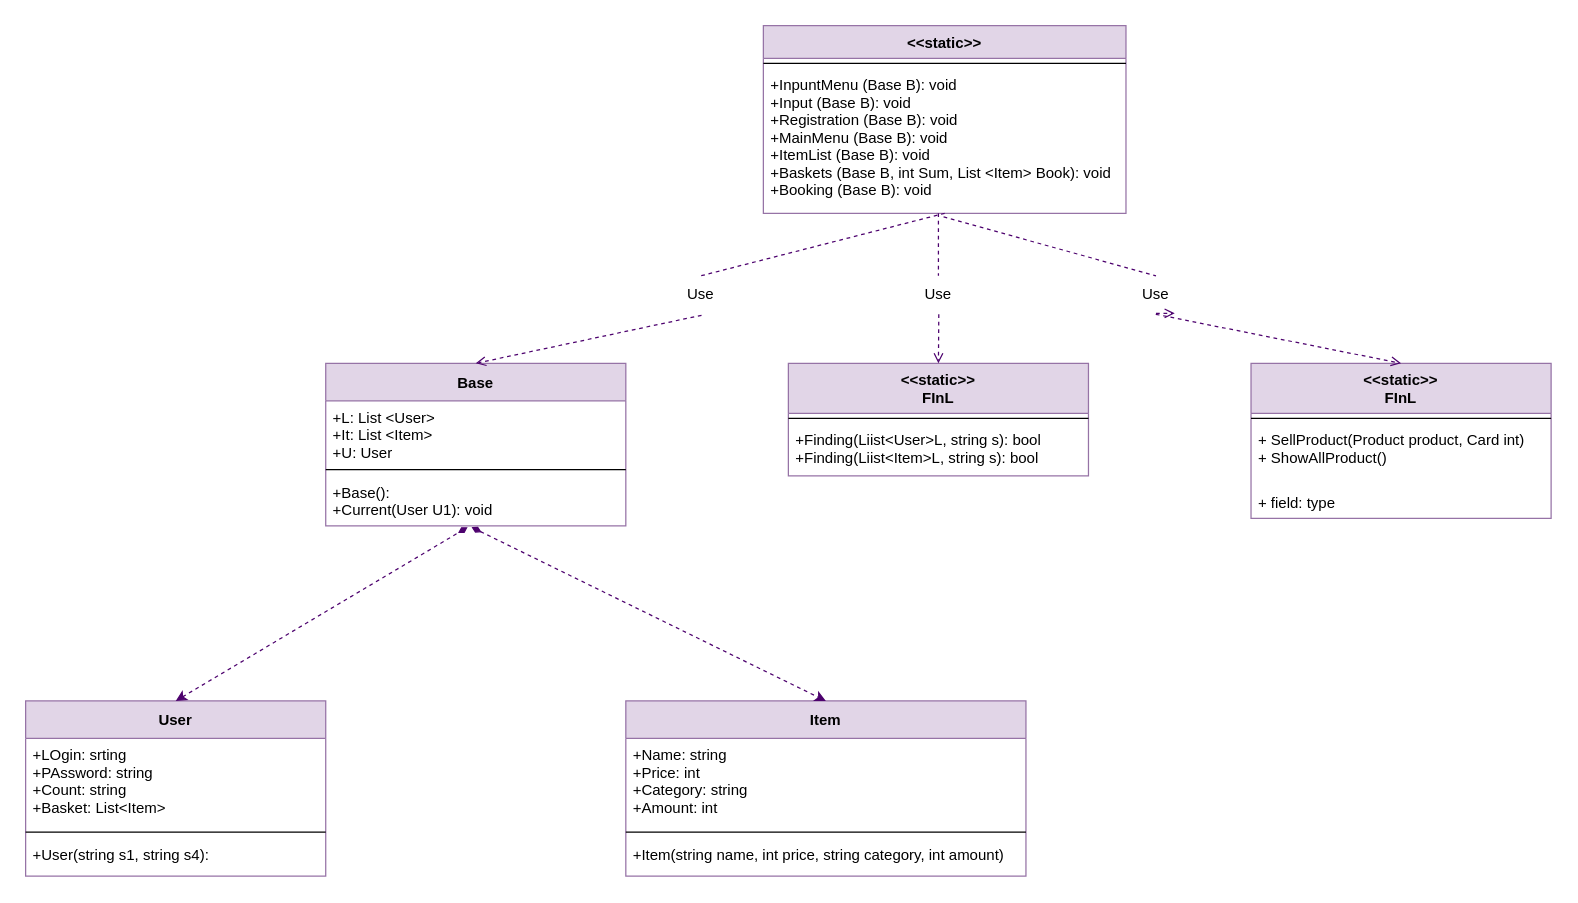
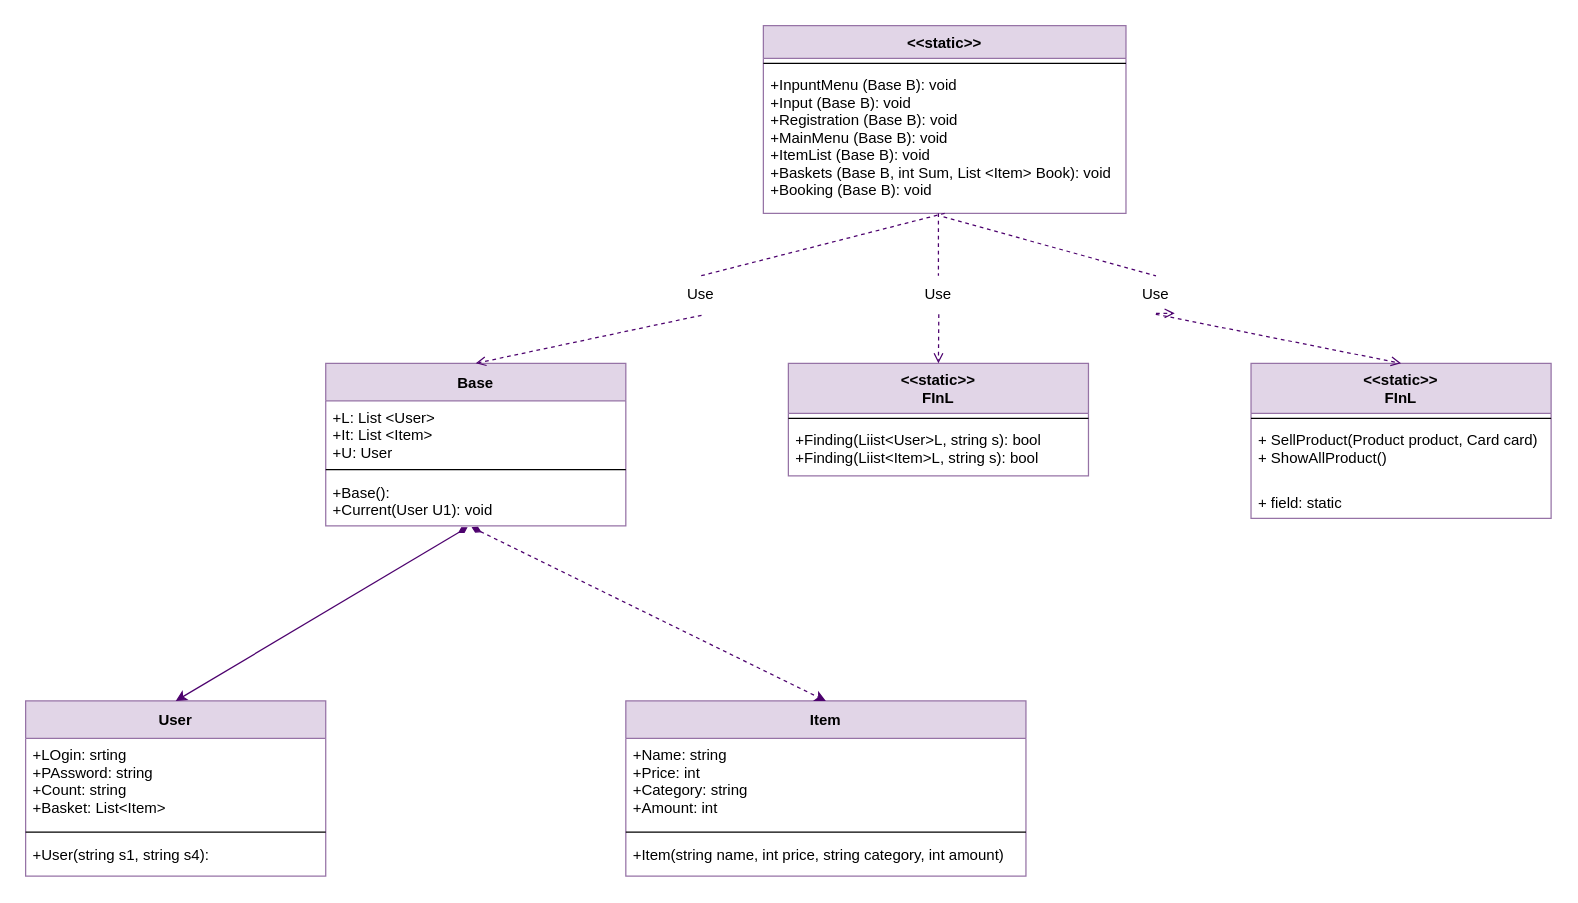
node "+ SellProduct(Product product, Card int) + ShowAllProduct()": label "+ SellProduct(Product product, Card int) + ShowAllProduct()" -> "+ SellProduct(Product product, Card card) + ShowAllProduct()"
node "+ field: type": label "+ field: type" -> "+ field: static"
edge "+Base(): +Current(User U1): void" -- "User": style dashed -> solid
